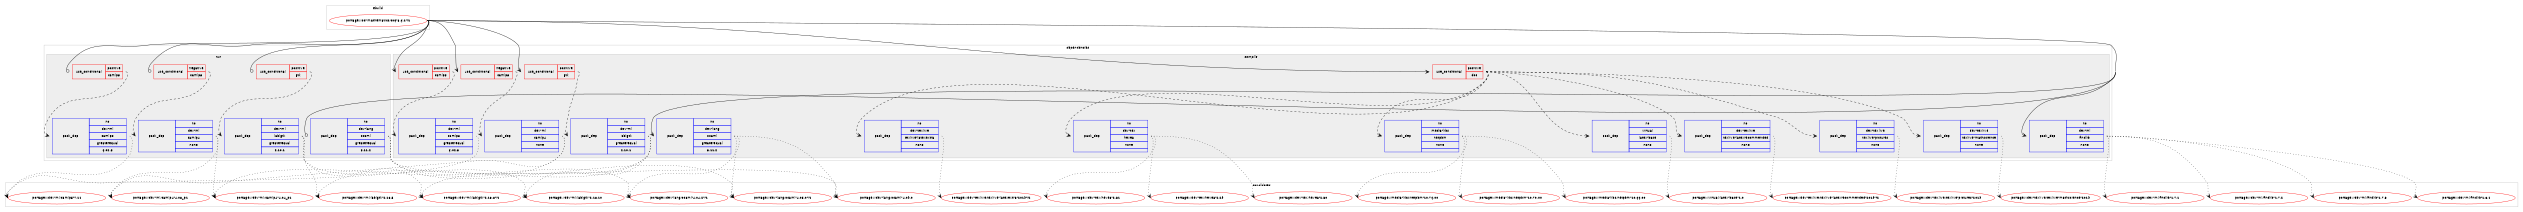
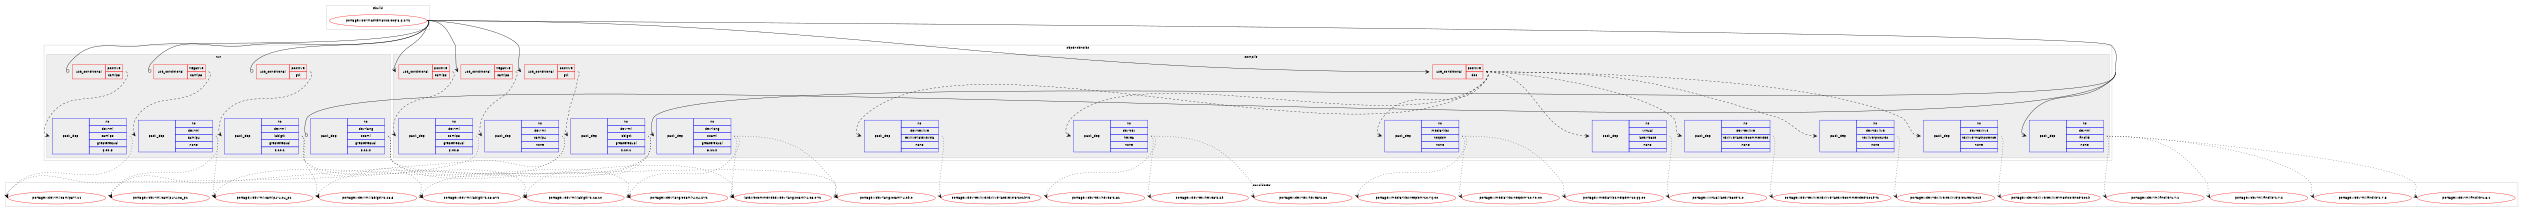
node "portage://dev-lang/ocaml-4.05.0-r1": label "portage://dev-lang/ocaml-4.05.0-r1" -> "latexrecommended://dev-lang/ocaml-4.05.0-r1"
